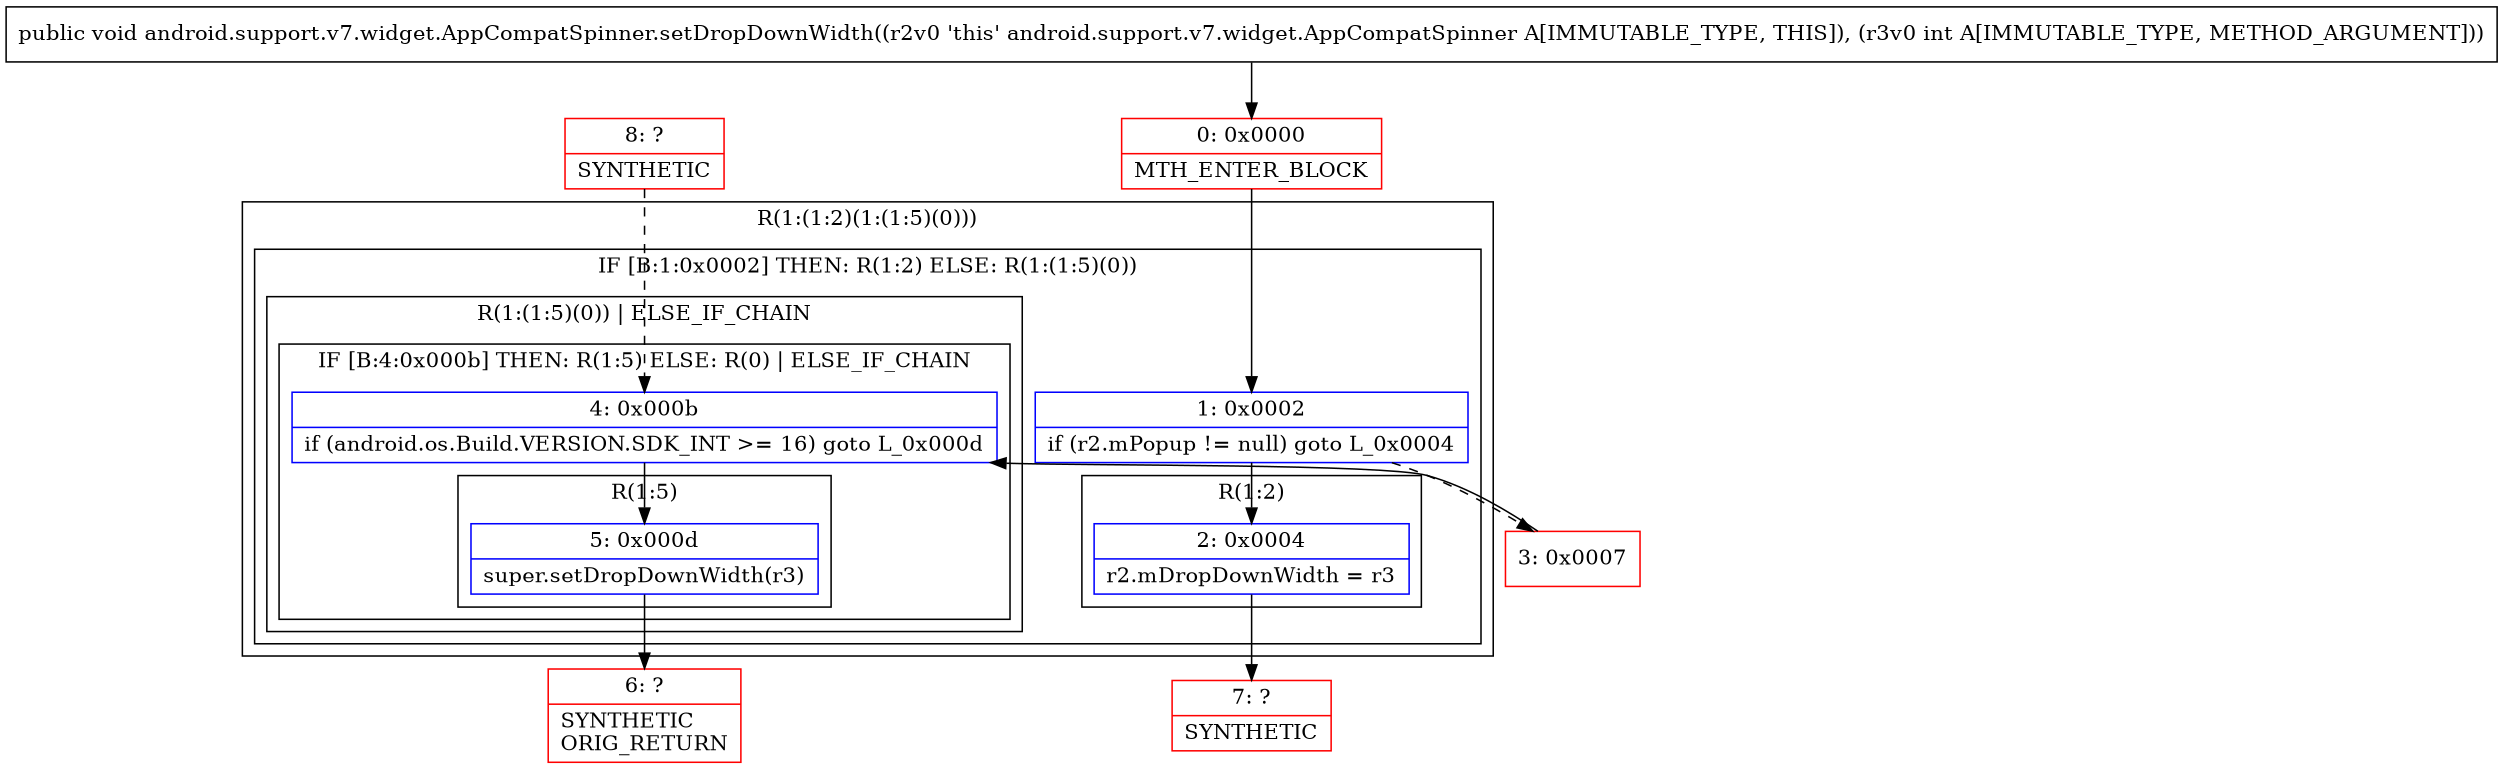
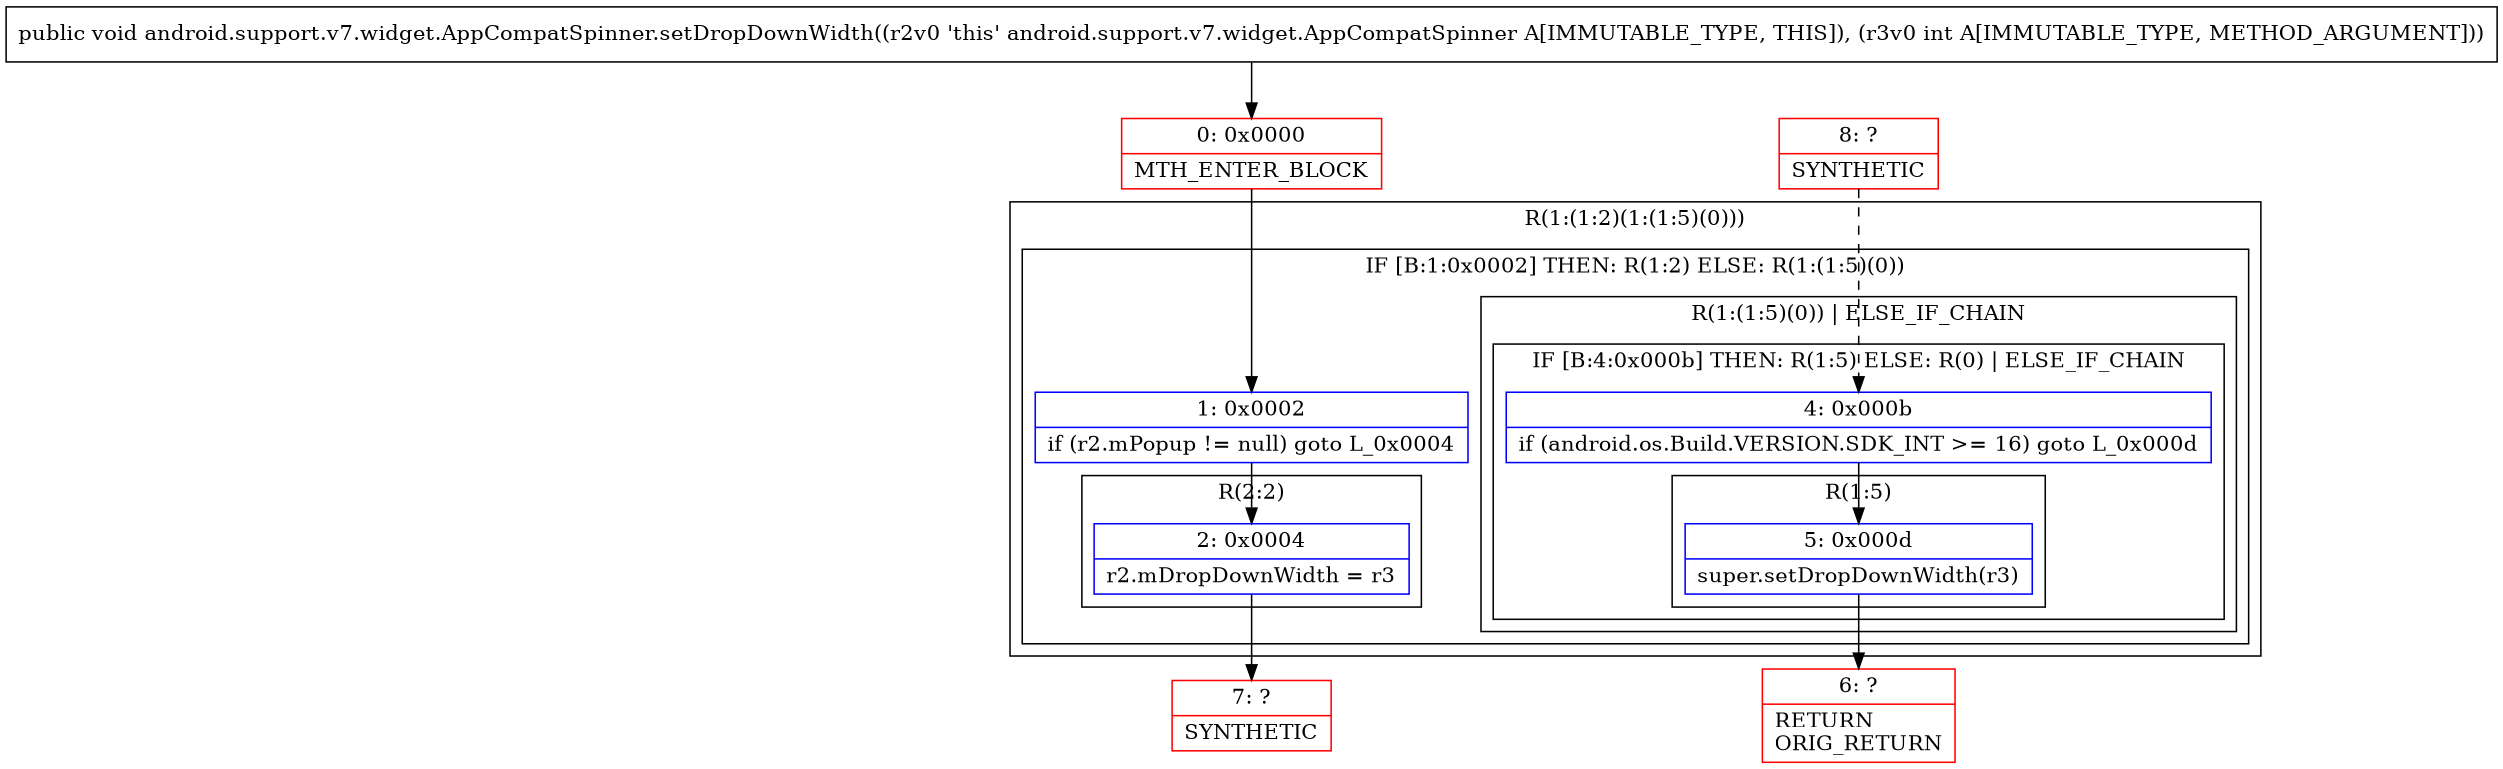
cluster "R(1:2)": label "R(1:2)" -> "R(2:2)"
node "3: 0x0007": removed
node "6: ?": text "SYNTHETIC" -> "RETURN"
